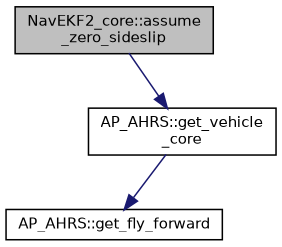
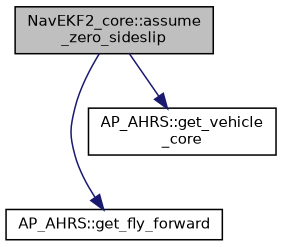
edge "AP_AHRS::get_vehicle _core" -> "AP_AHRS::get_fly_forward": now "NavEKF2_core::assume _zero_sideslip" -> "AP_AHRS::get_fly_forward"
